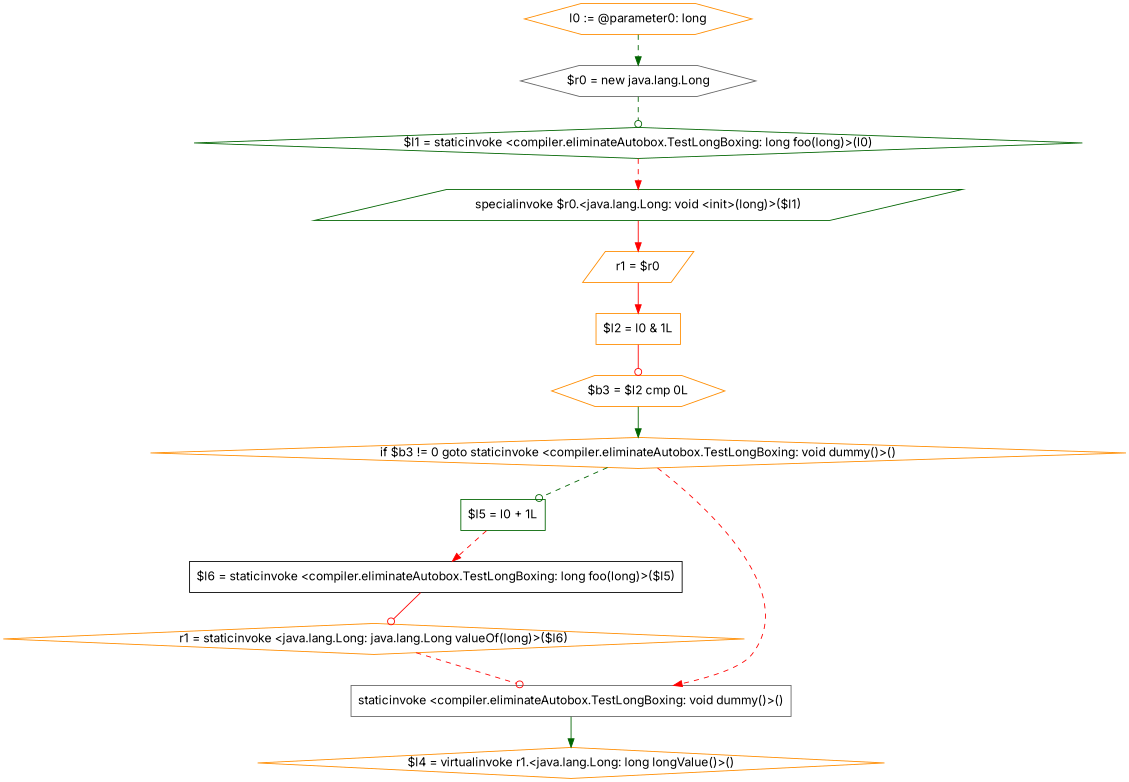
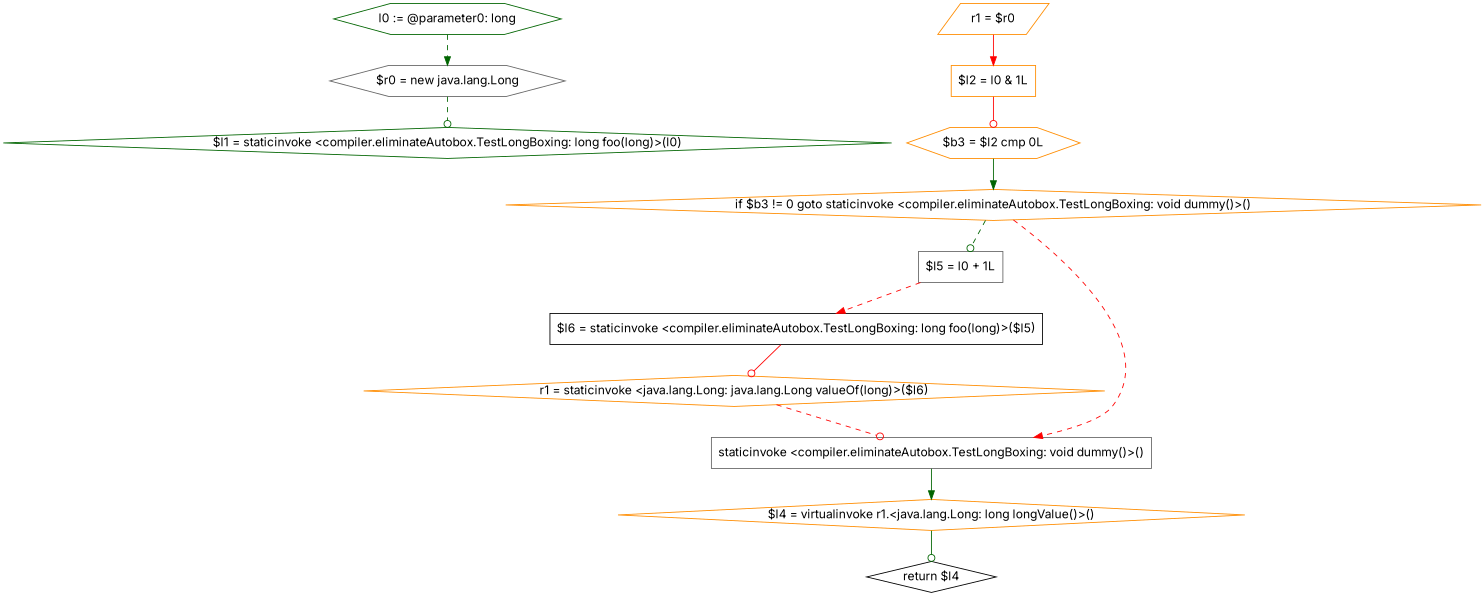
node "l0 := @parameter0: long": color darkorange -> darkgreen
node "specialinvoke $r0.<java.lang.Long: void <init>(long)>($l1)": removed
node "$l5 = l0 + 1L": color darkgreen -> gray40
node "return $l4": added
